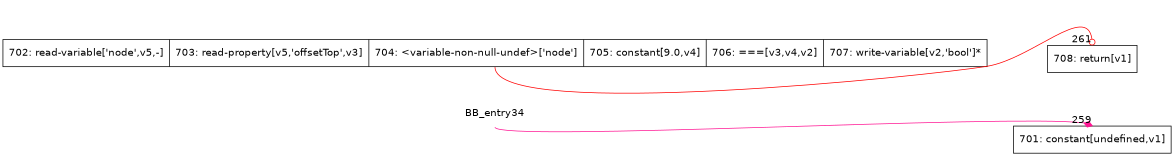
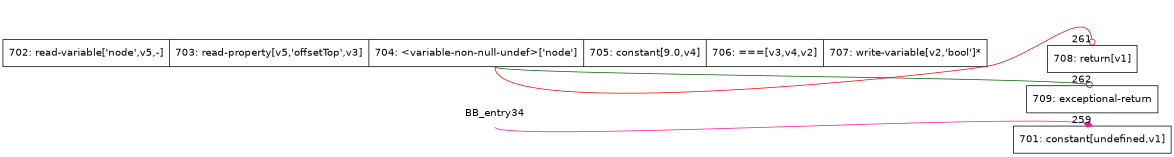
node "709: exceptional-return": added
